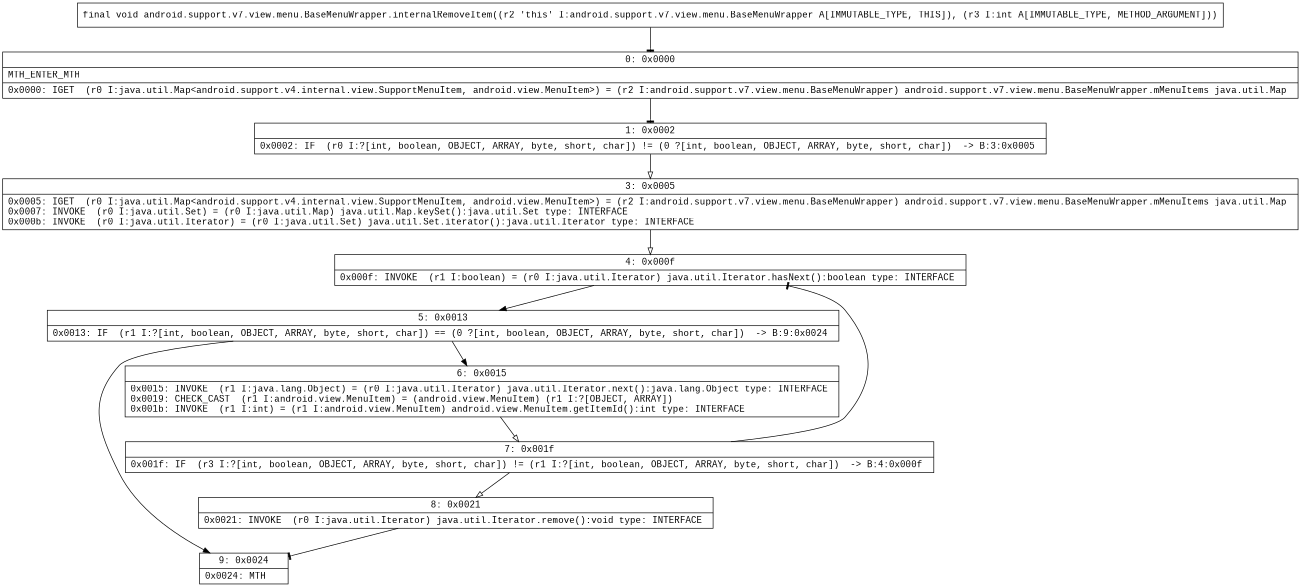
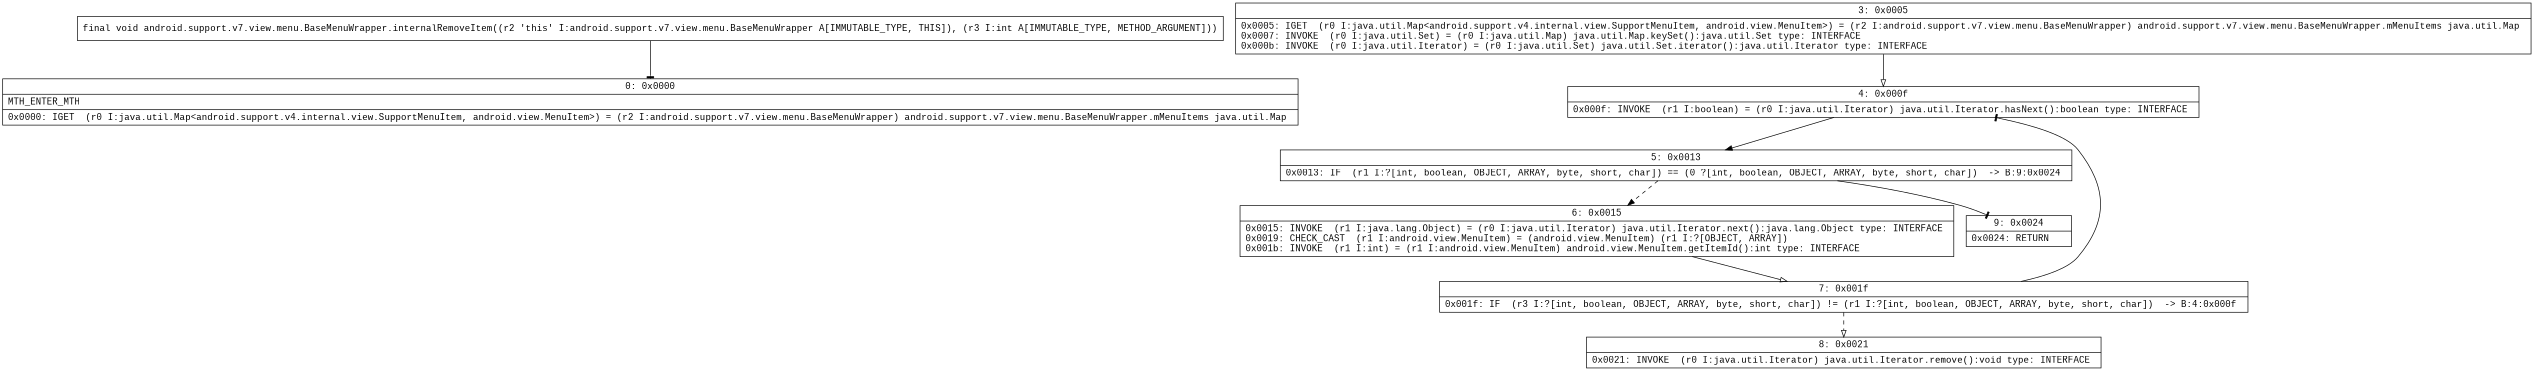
node "1: 0x0002": removed
edge "5: 0x0013" -> "6: 0x0015": style solid -> dashed
edge "5: 0x0013" -> "9: 0x0024": arrowhead normal -> tee
edge "7: 0x001f" -> "8: 0x0021": style solid -> dashed
edge "8: 0x0021" -> "9: 0x0024": removed
node "9: 0x0024": text "0x0024: MTH" -> "0x0024: RETURN"
